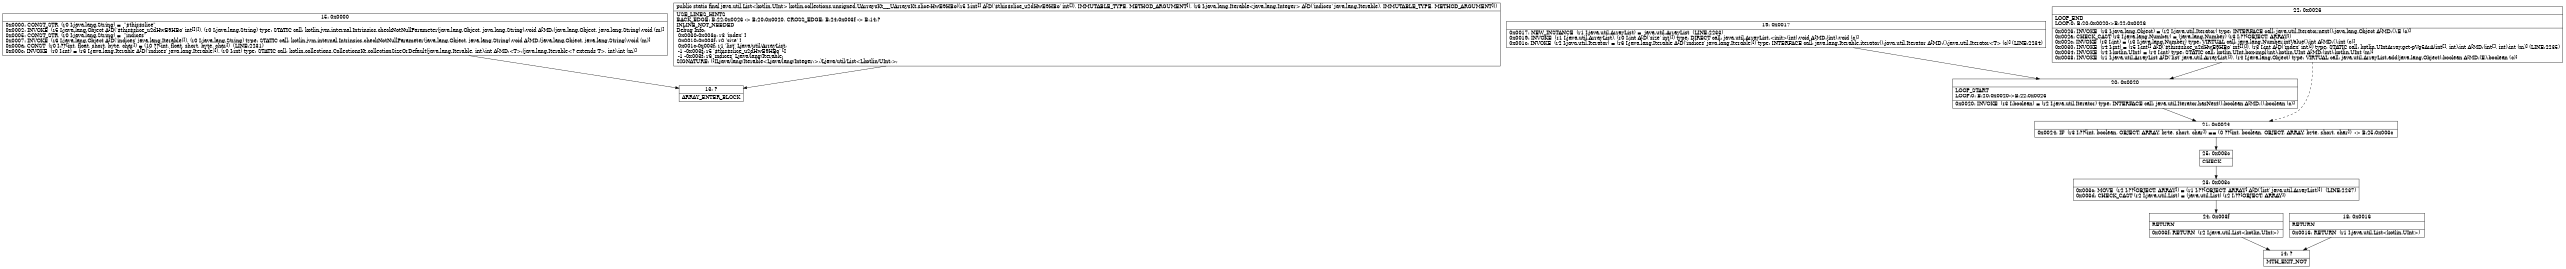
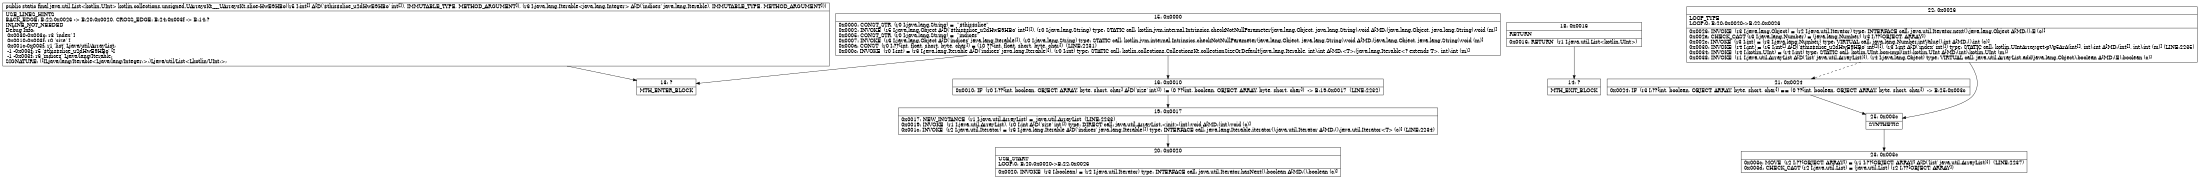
node "22: 0x0026": text "LOOP_END" -> "LOOP_TYPE"
edge "22: 0x0026" -> "20: 0x0020": now "22: 0x0026" -> "25: 0x003c"
node "16: 0x0010": added
node "20: 0x0020": text "LOOP_START" -> "USE_START"
node "13: ?": text "ARRAY_ENTER_BLOCK" -> "MTH_ENTER_BLOCK"
edge "20: 0x0020" -> "21: 0x0024": removed
node "25: 0x003c": text "CHECK" -> "SYNTHETIC"
node "24: 0x003f": removed
node "14: ?": text "MTH_EXIT_NOT" -> "MTH_EXIT_BLOCK"
